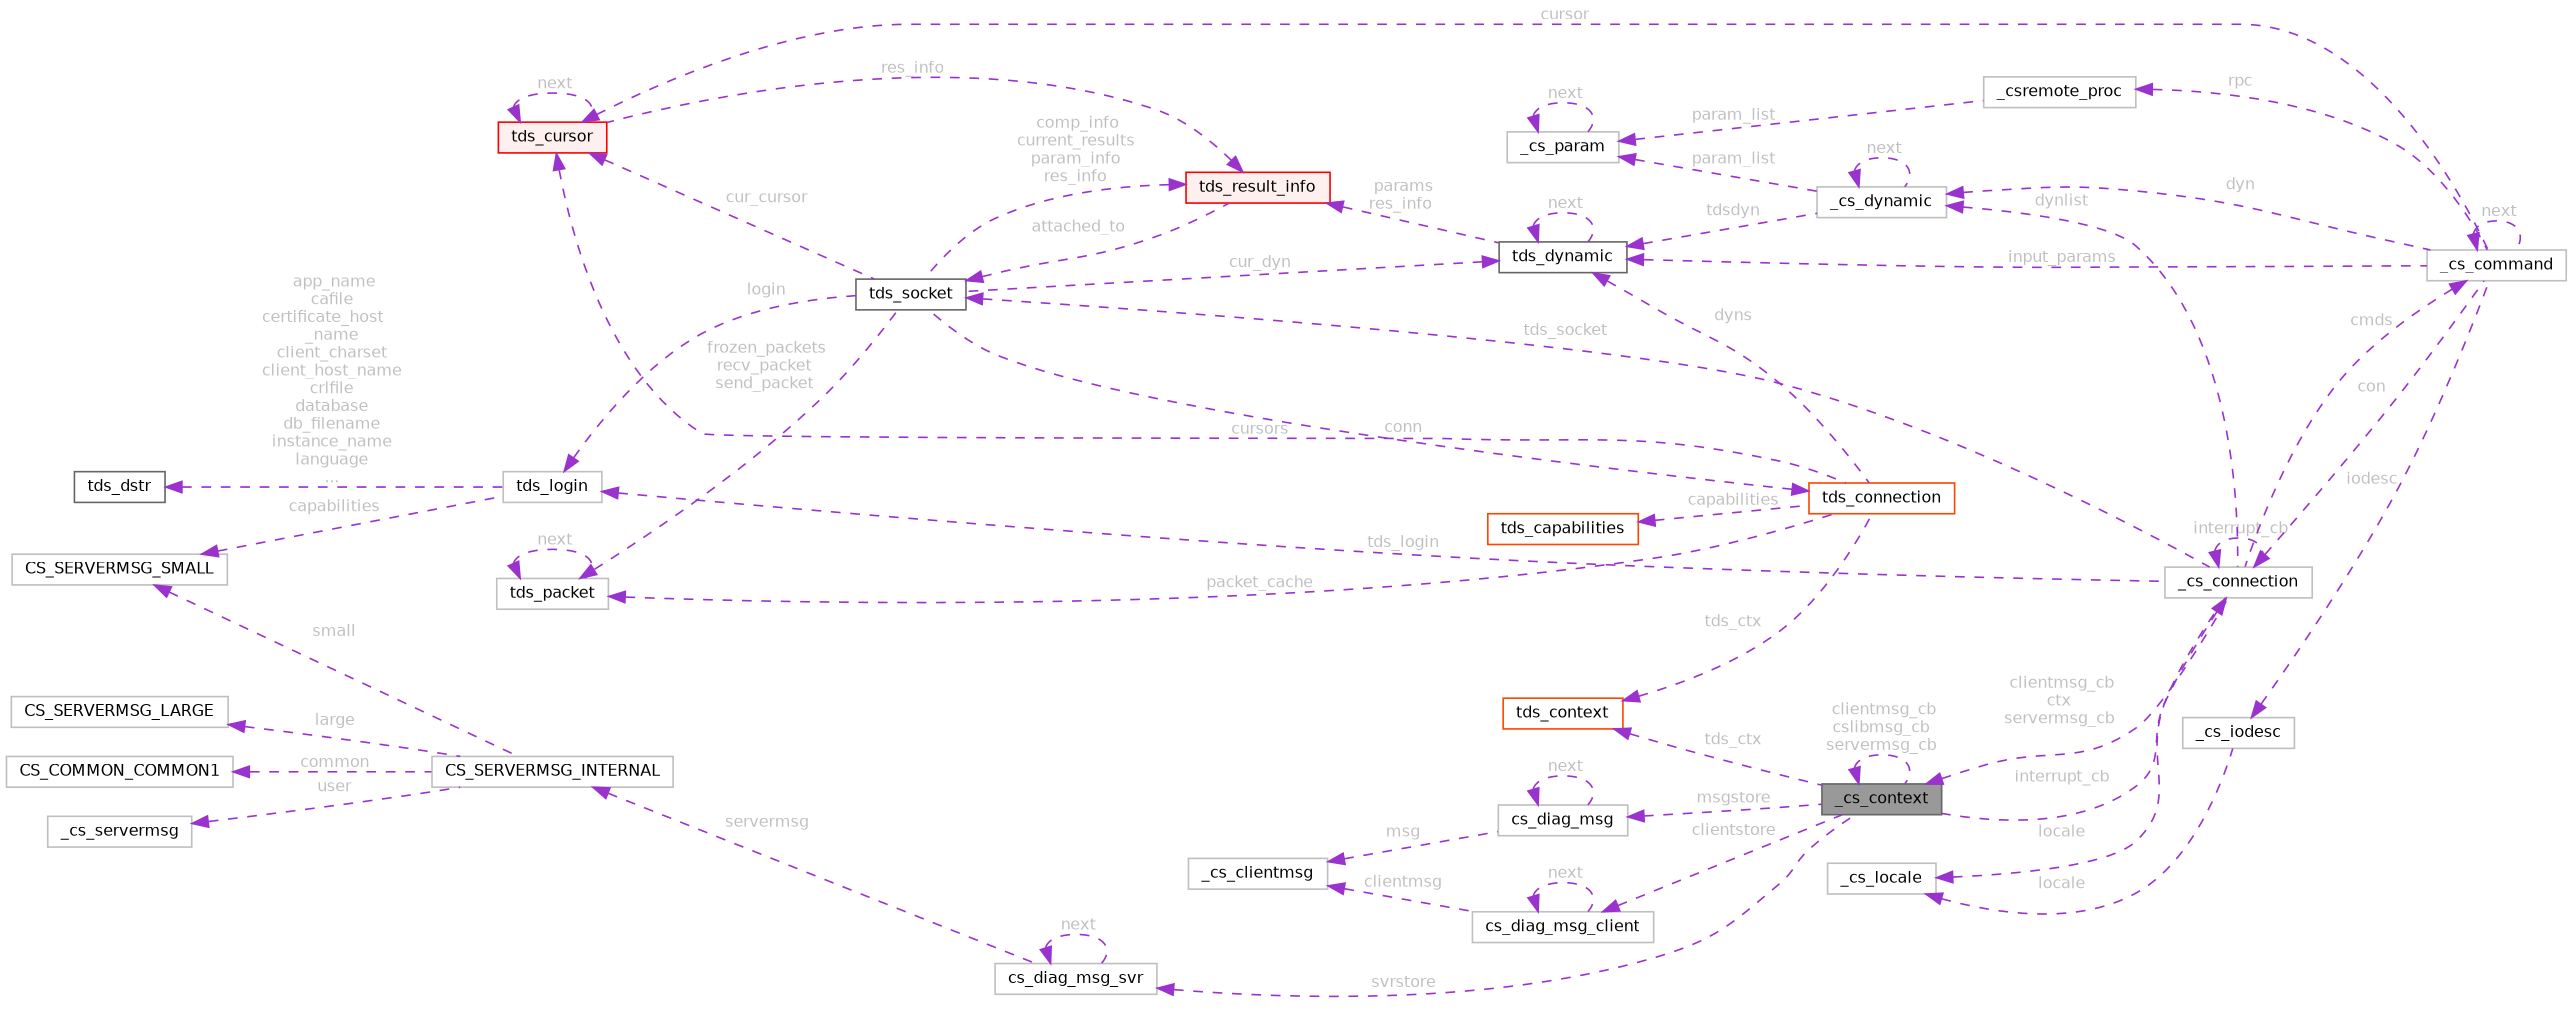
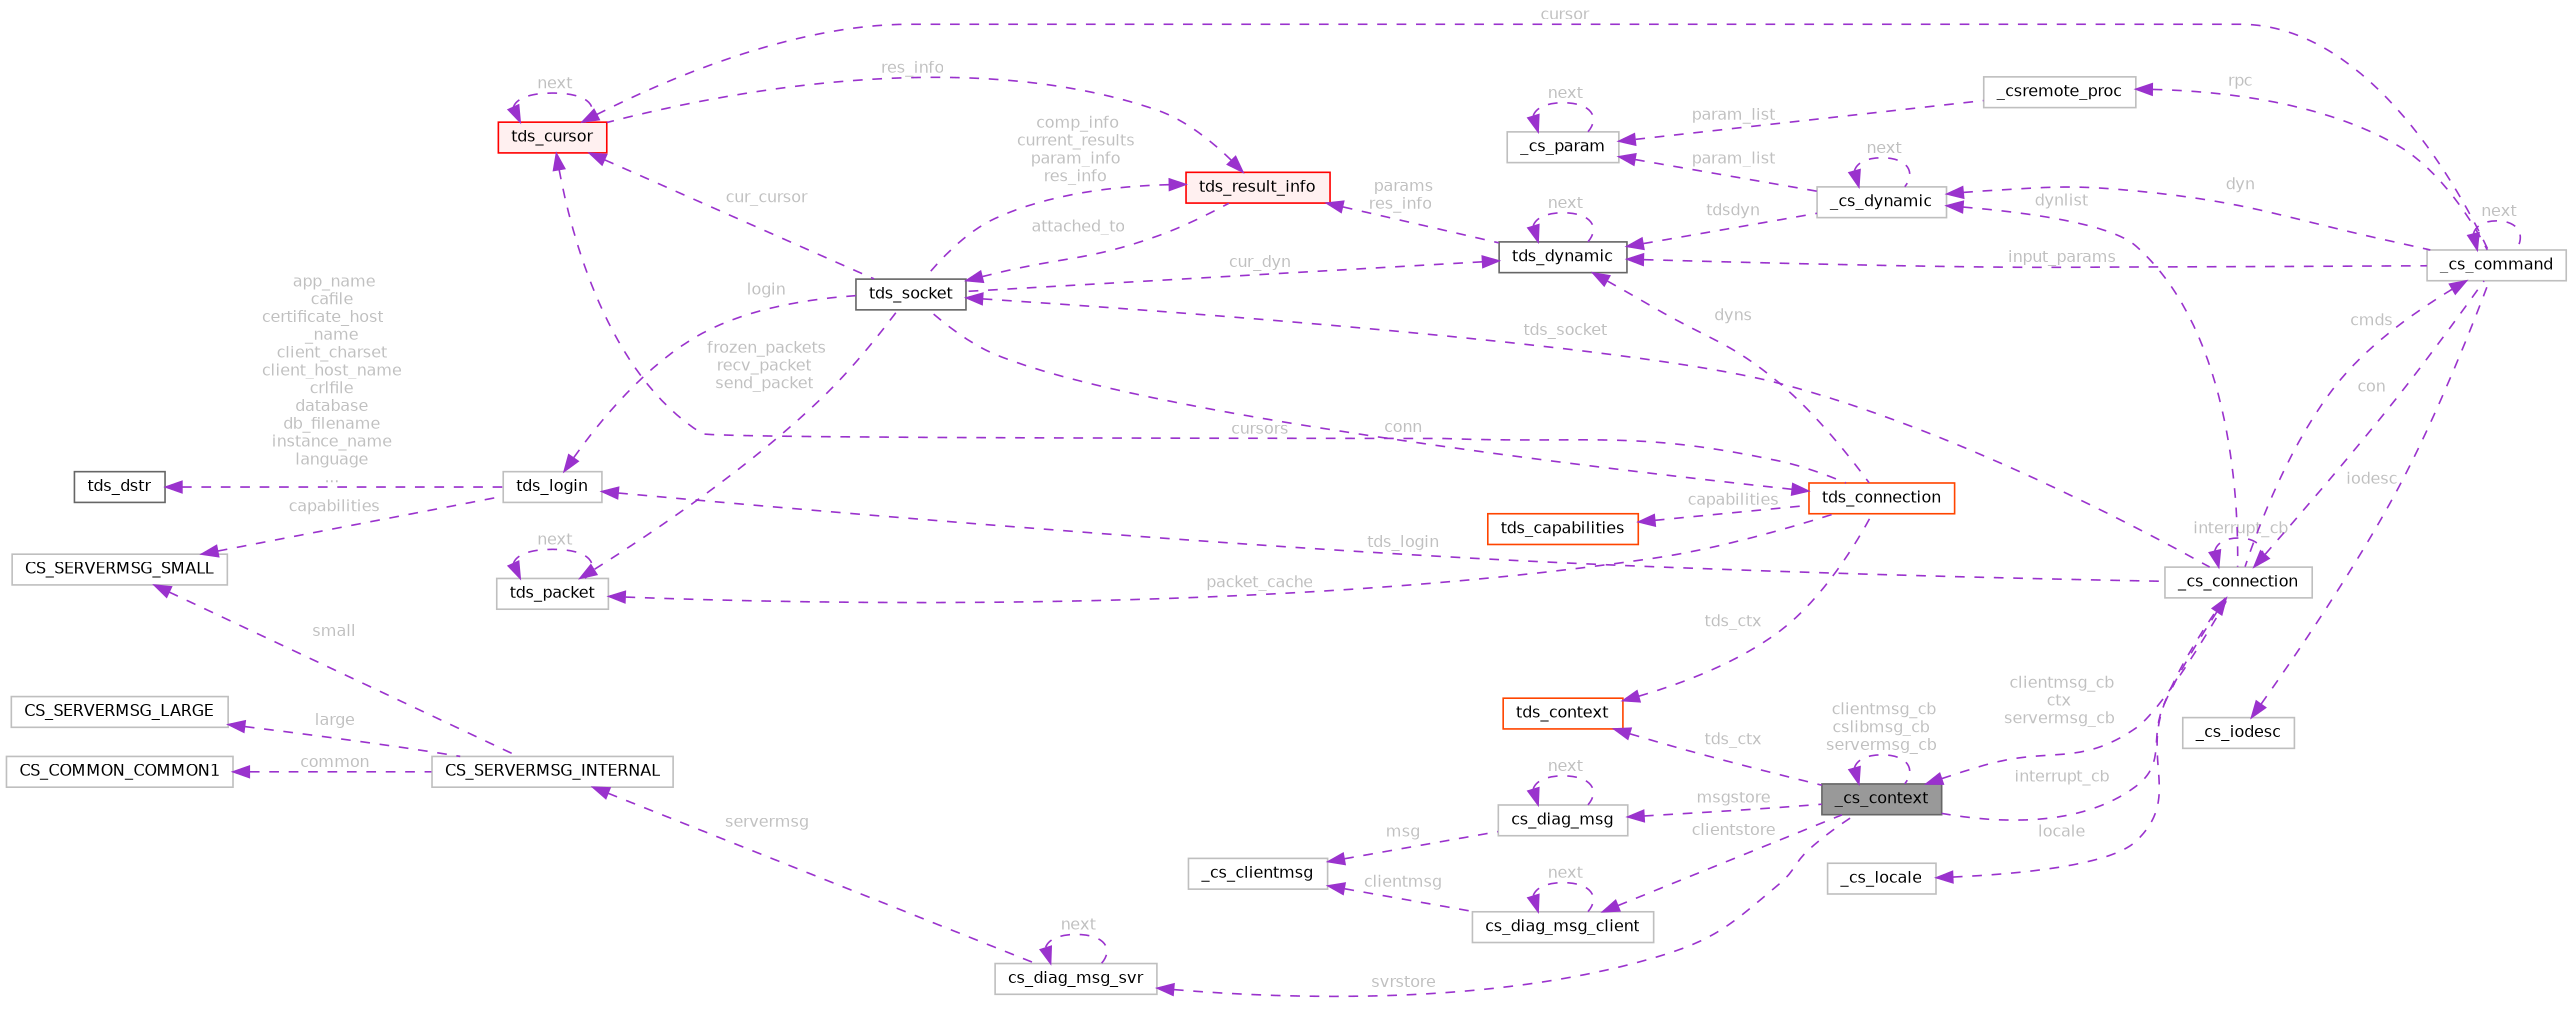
node "_cs_servermsg": removed
edge "_cs_iodesc" -> "_cs_locale": removed, label "locale"
